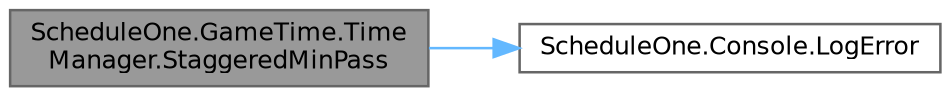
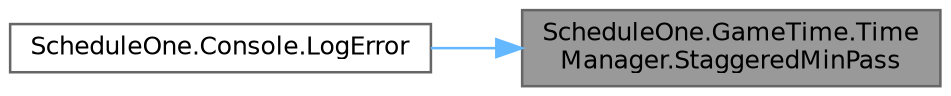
edge "ScheduleOne.GameTime.Time Manager.StaggeredMinPass" -> "ScheduleOne.Console.LogError": reversed
